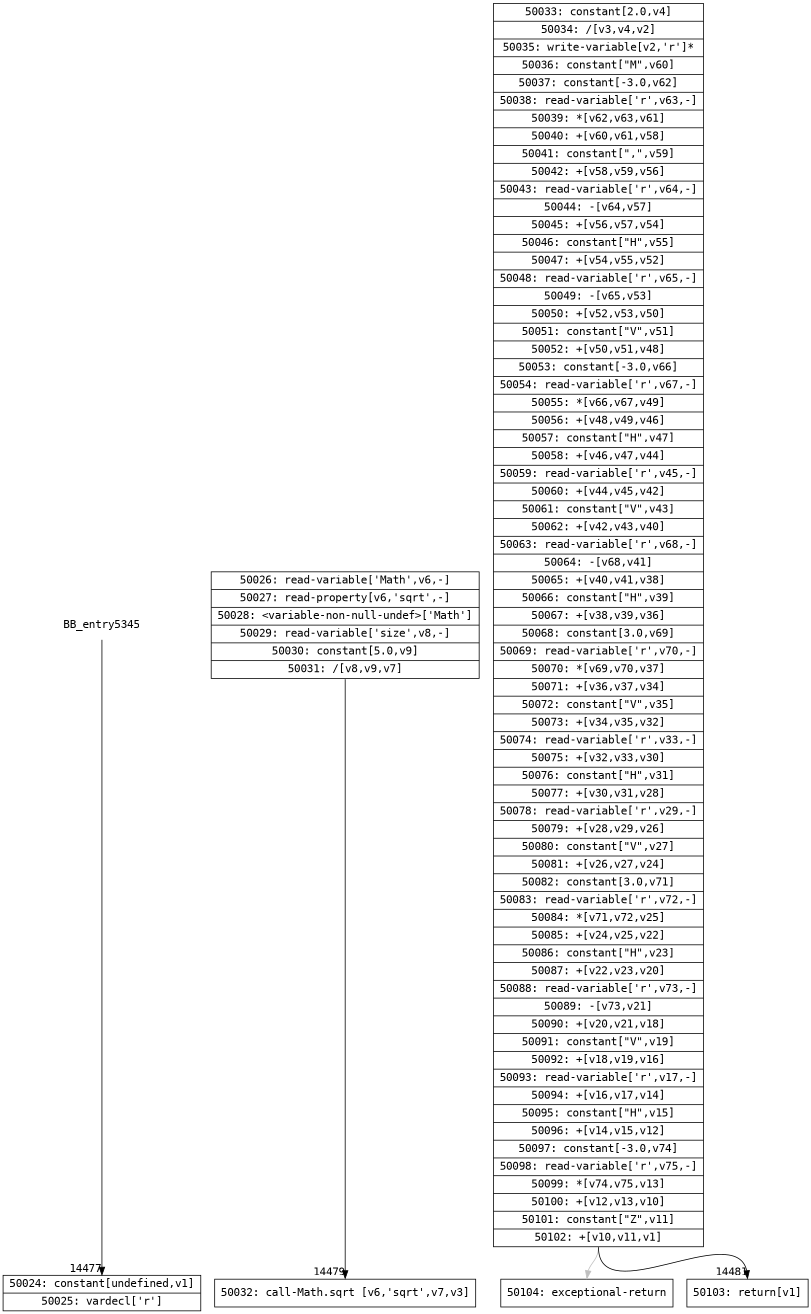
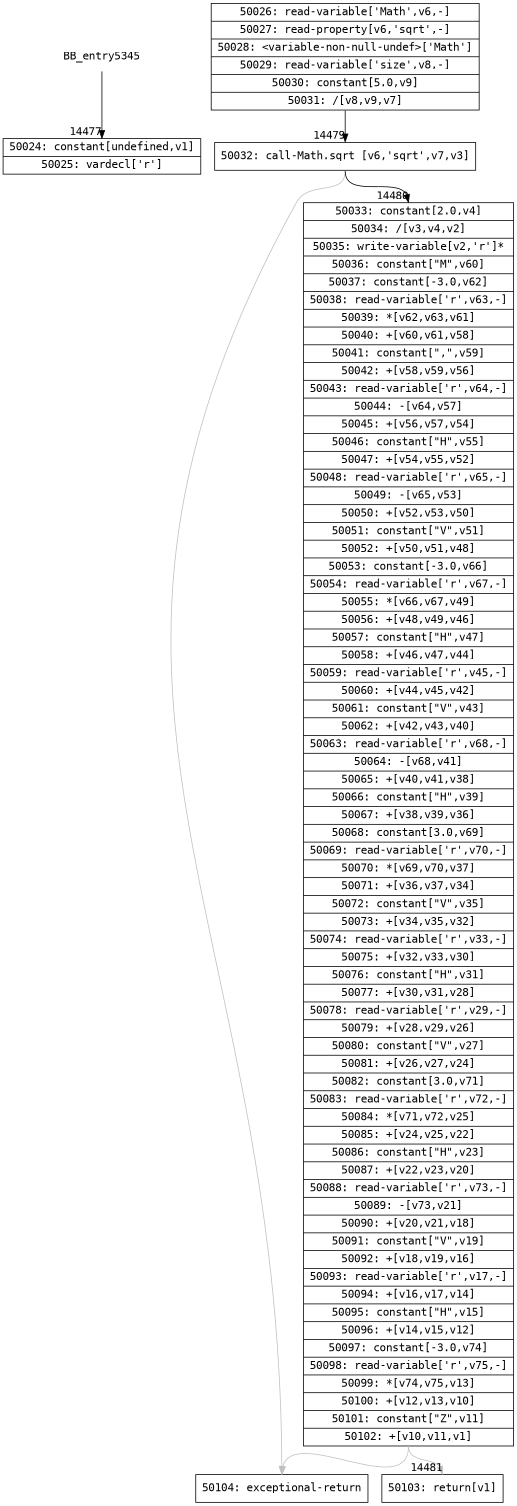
edge "50032: call-Math.sqrt [v6,'sqrt',v7,v3]" -> "50033: constant[2.0,v4]": added
edge "50032: call-Math.sqrt [v6,'sqrt',v7,v3]" -> "50104: exceptional-return": added
edge "50033: constant[2.0,v4]" -> "50103: return[v1]": color black -> gray
